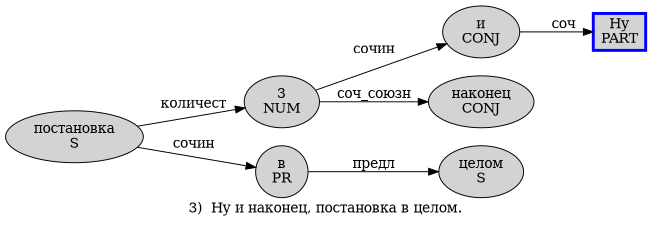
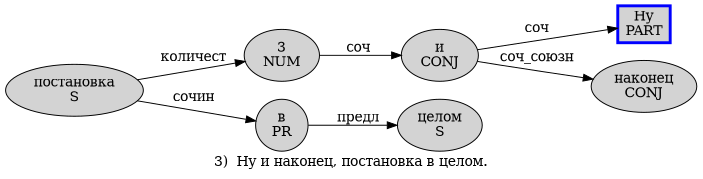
edge "3 NUM" -> "и CONJ": label "сочин" -> "соч"
edge "3 NUM" -> "наконец CONJ": now "и CONJ" -> "наконец CONJ"
